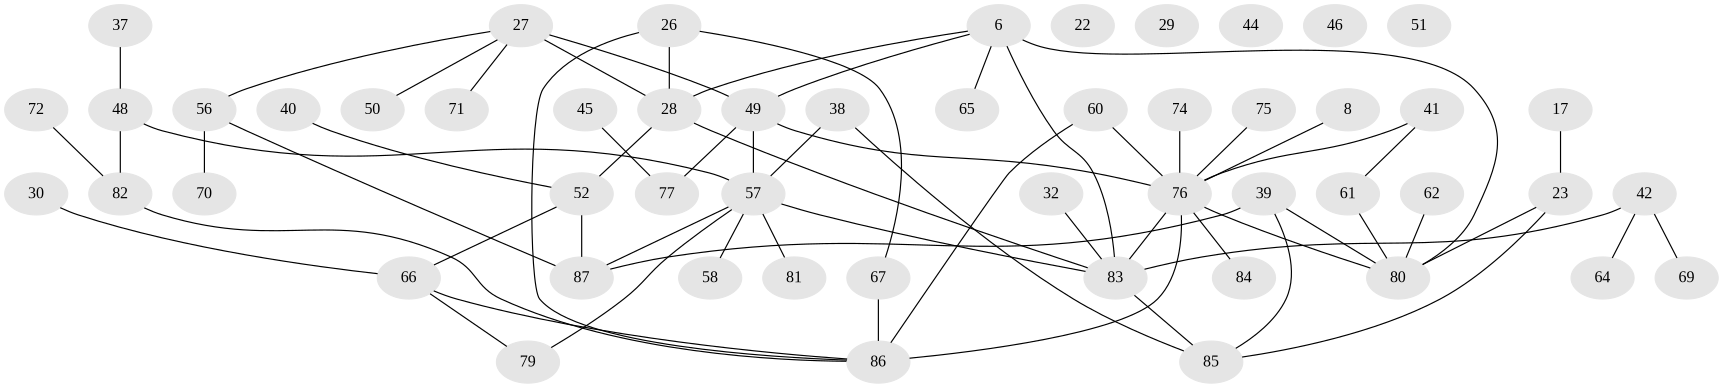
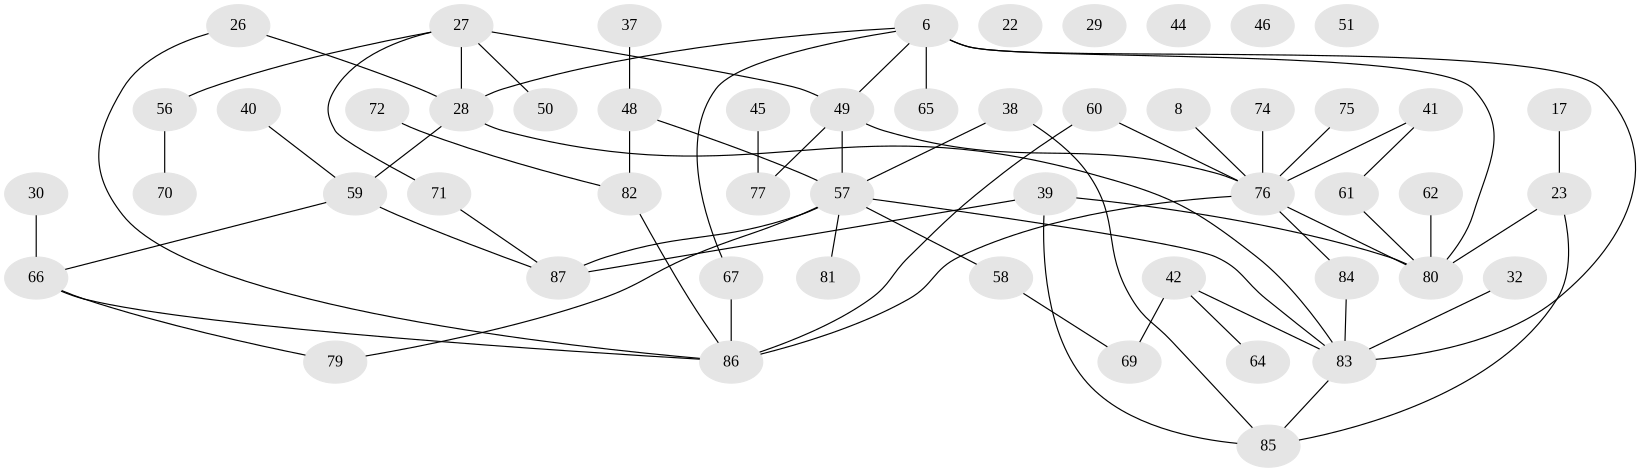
edge "26" -- "67": now "6" -- "67"
node "52": label "52" -> "59"
edge "56" -- "87": now "71" -- "87"
edge "76" -- "83": now "84" -- "83"
edge "58" -- "69": added
